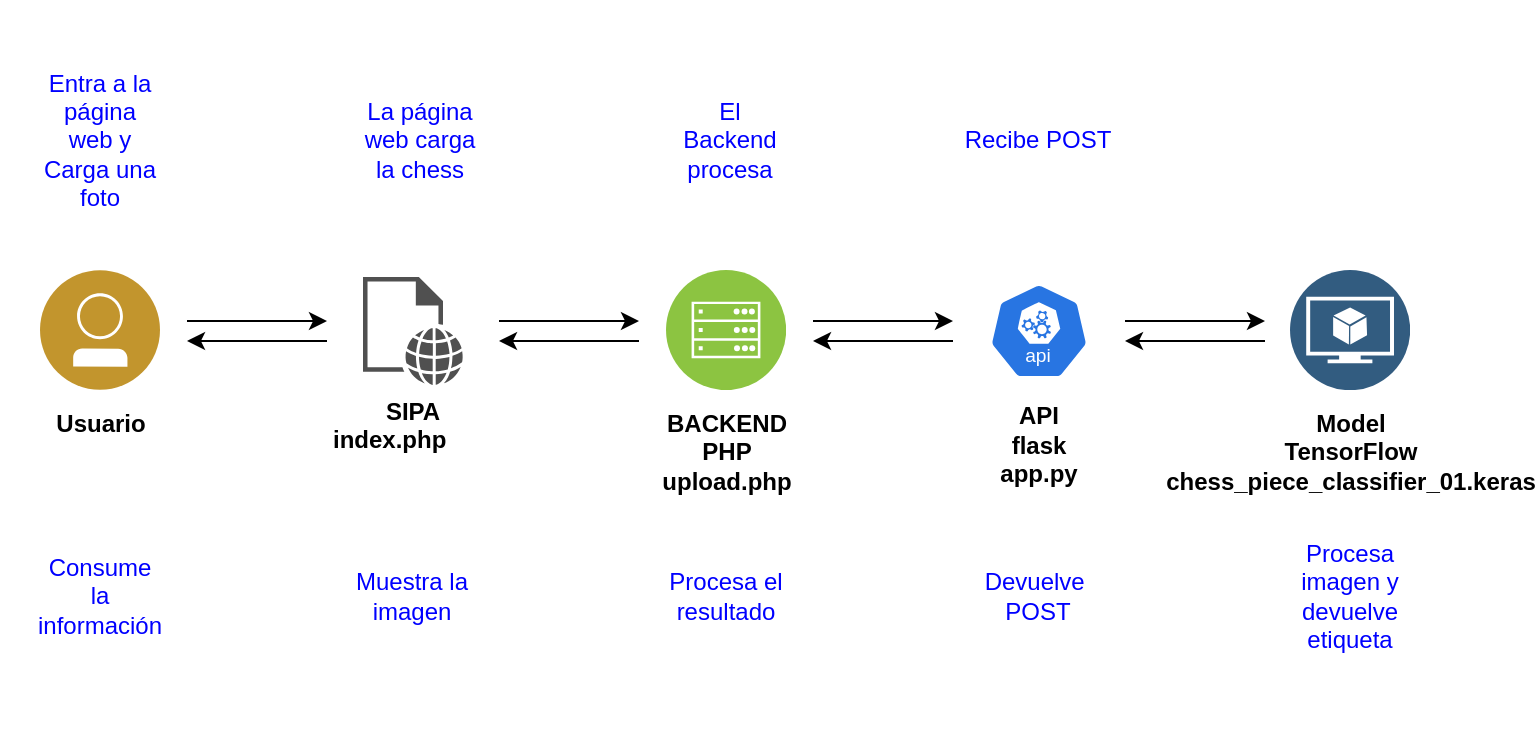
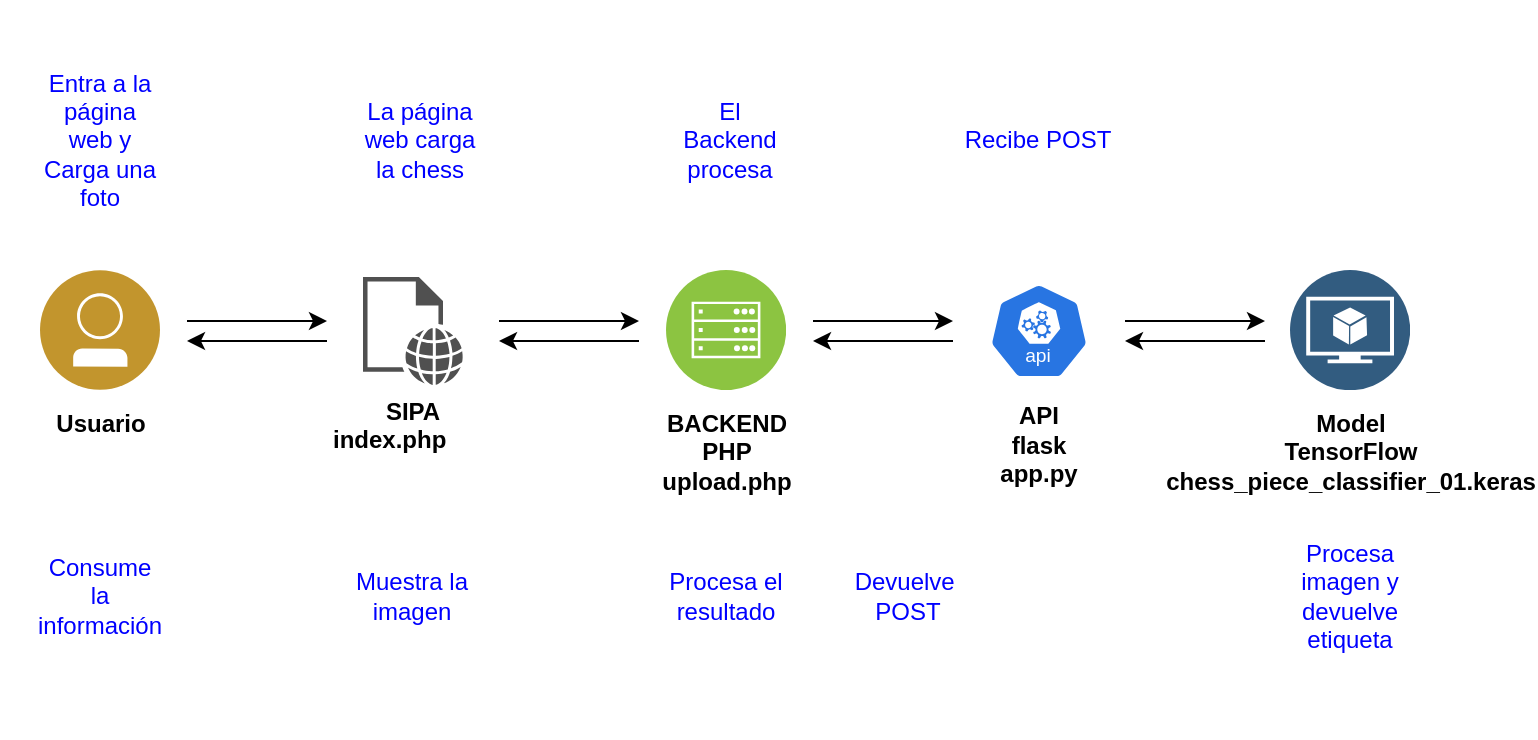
node "Devuelve POST": moved (1039, 597) -> (909, 597)
